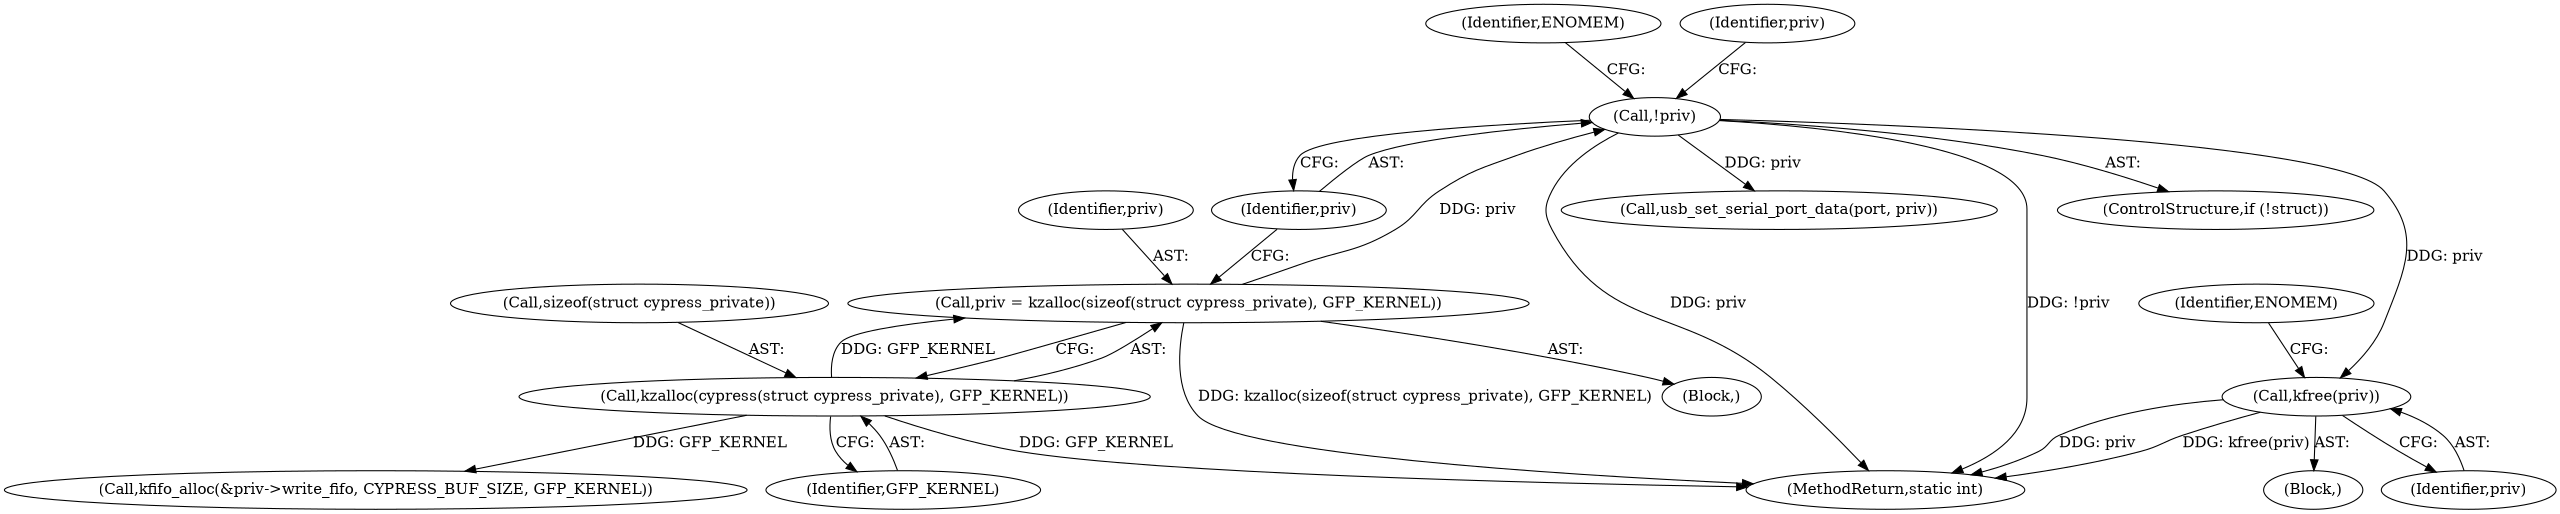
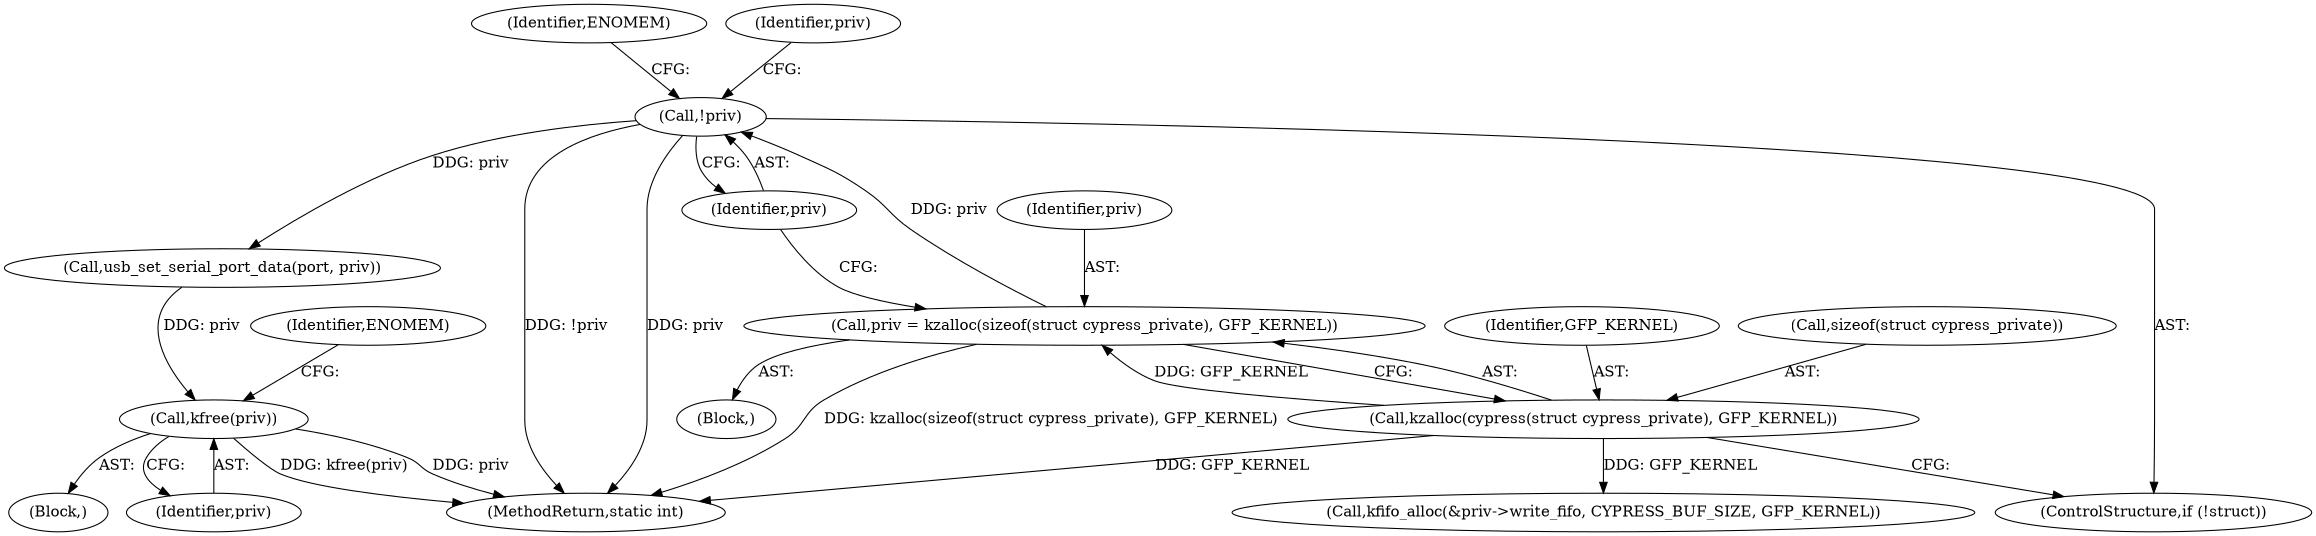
edge "(Call,!priv)" -> "(Call,kfree(priv))": now "(Call,usb_set_serial_port_data(port, priv))" -> "(Call,kfree(priv))"
edge "(Call,kzalloc(cypress(struct cypress_private), GFP_KERNEL))" -> "(Identifier,GFP_KERNEL)": now "(Call,kzalloc(cypress(struct cypress_private), GFP_KERNEL))" -> "(ControlStructure,if (!struct))"
